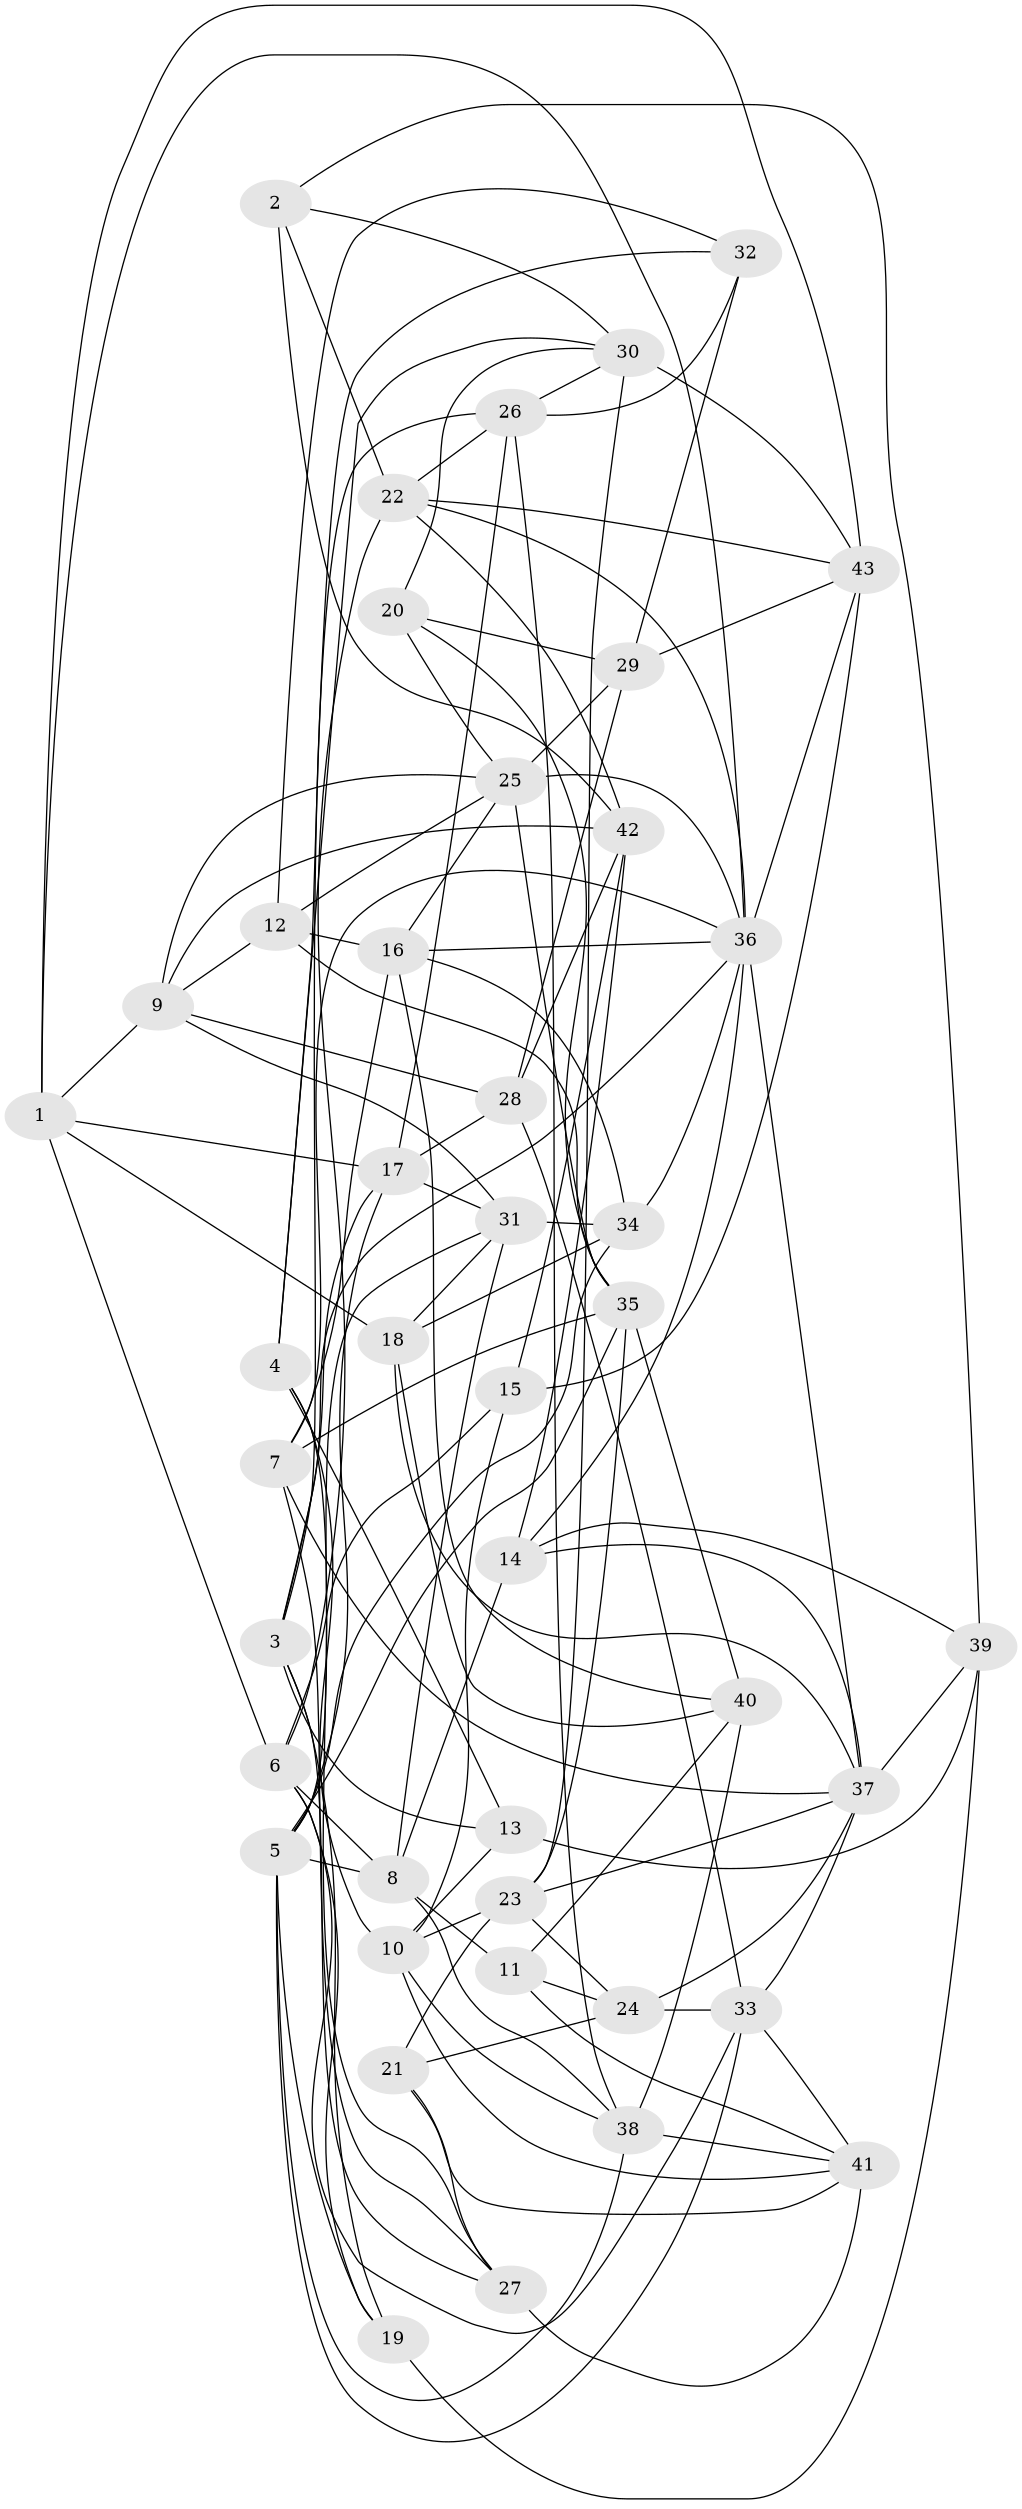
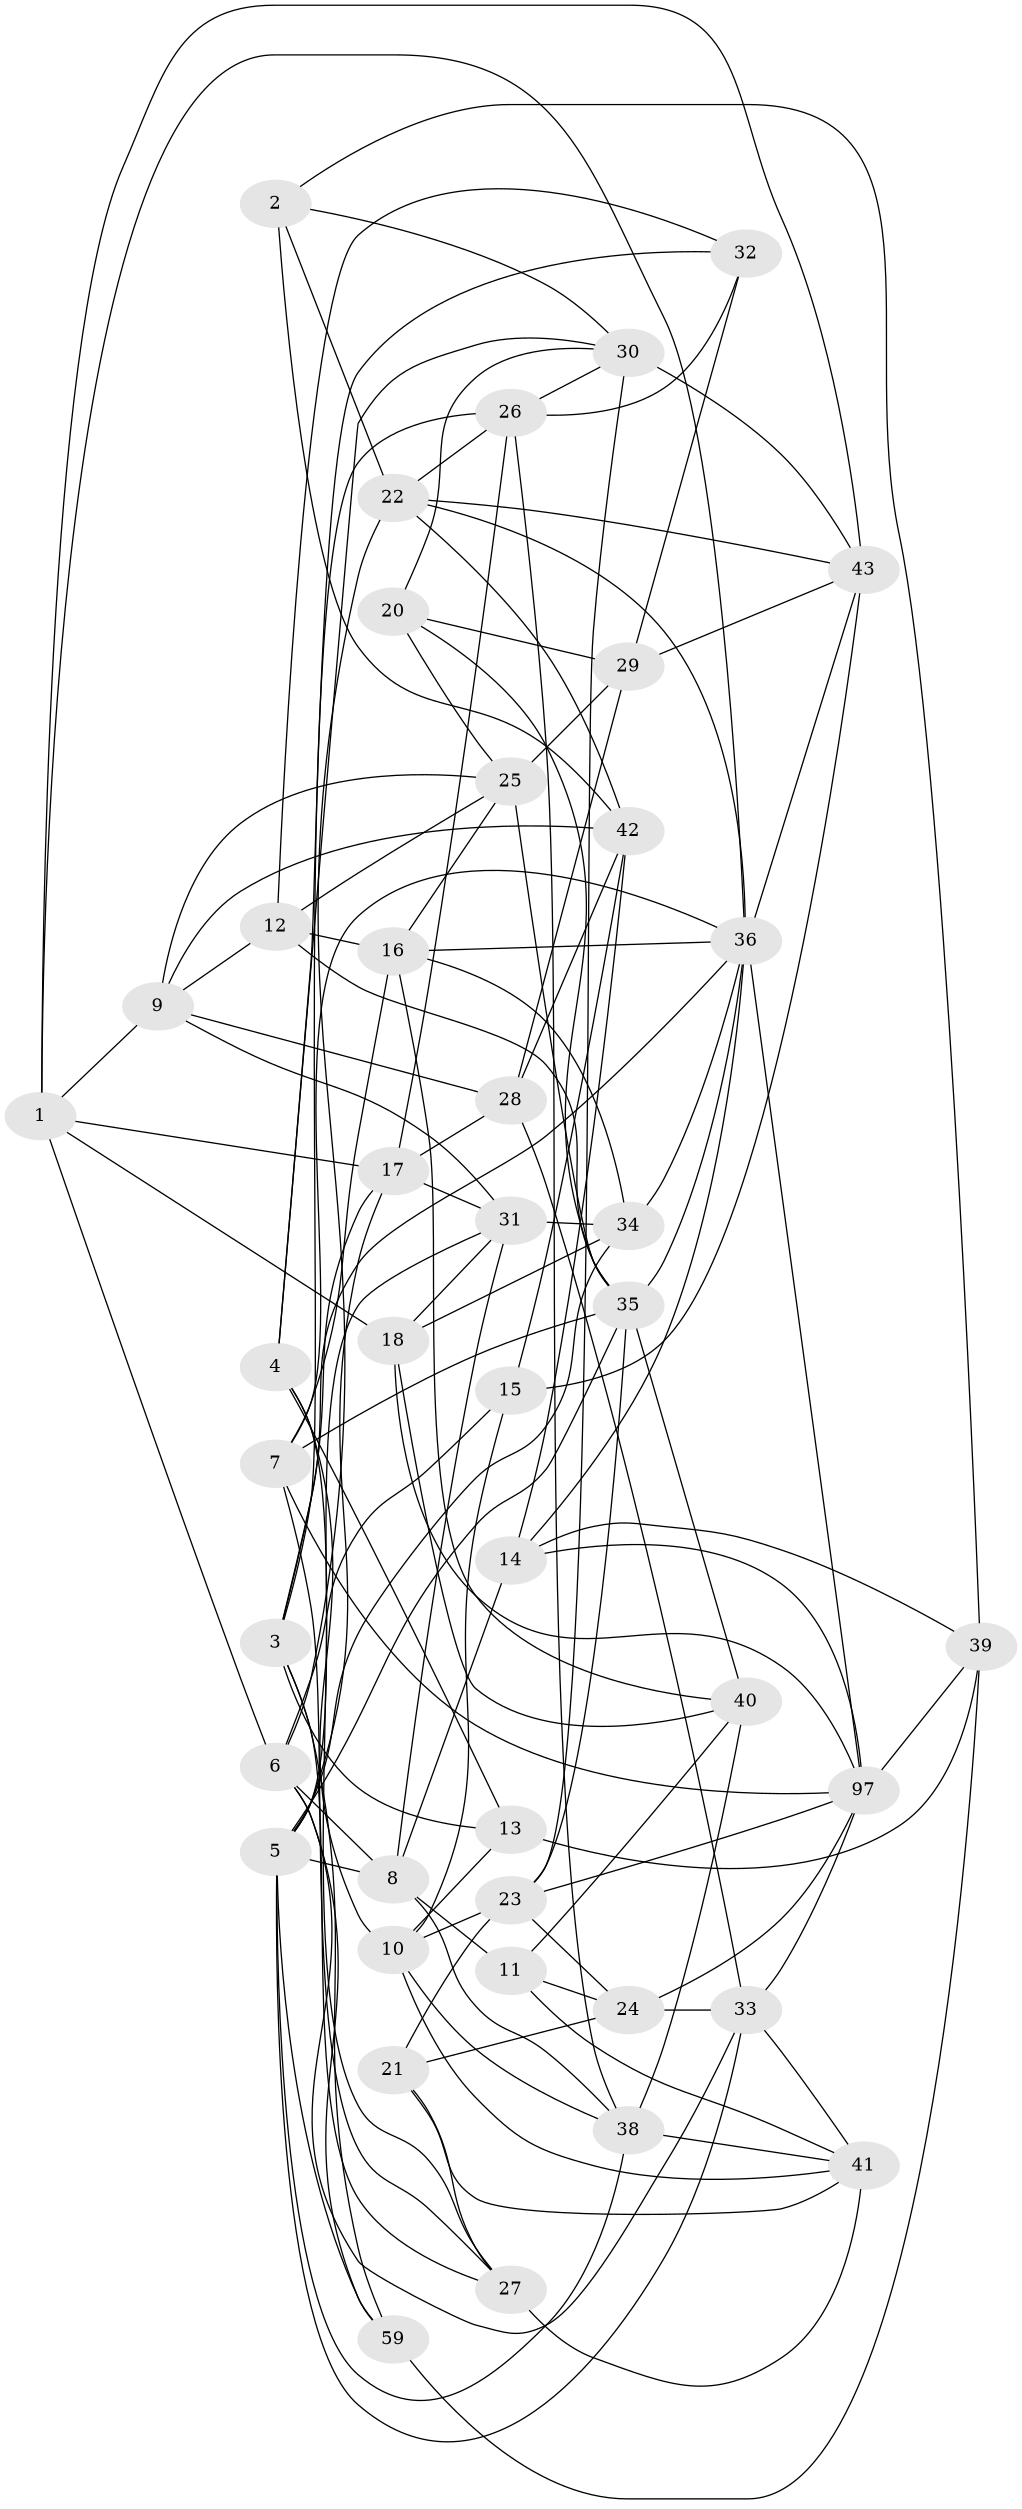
edge "25" -- "36": now "35" -- "36"
node "37": label "37" -> "97"
node "19": label "19" -> "59"
